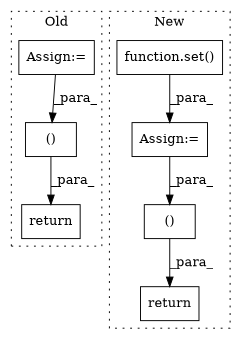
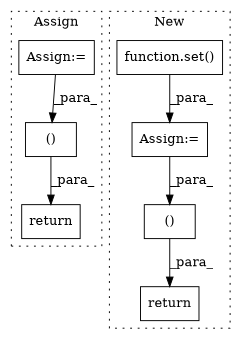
cluster "Old": label "Old" -> "Assign"
